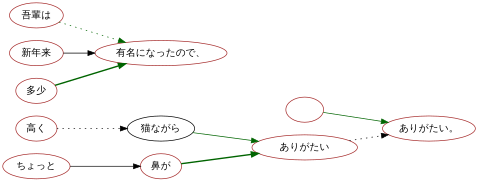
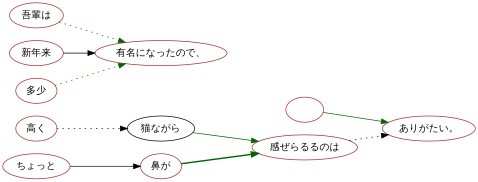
edge "多少" -> "有名になったので、": style bold -> dotted
node "ありがたい": label "ありがたい" -> "感ぜらるるのは"
